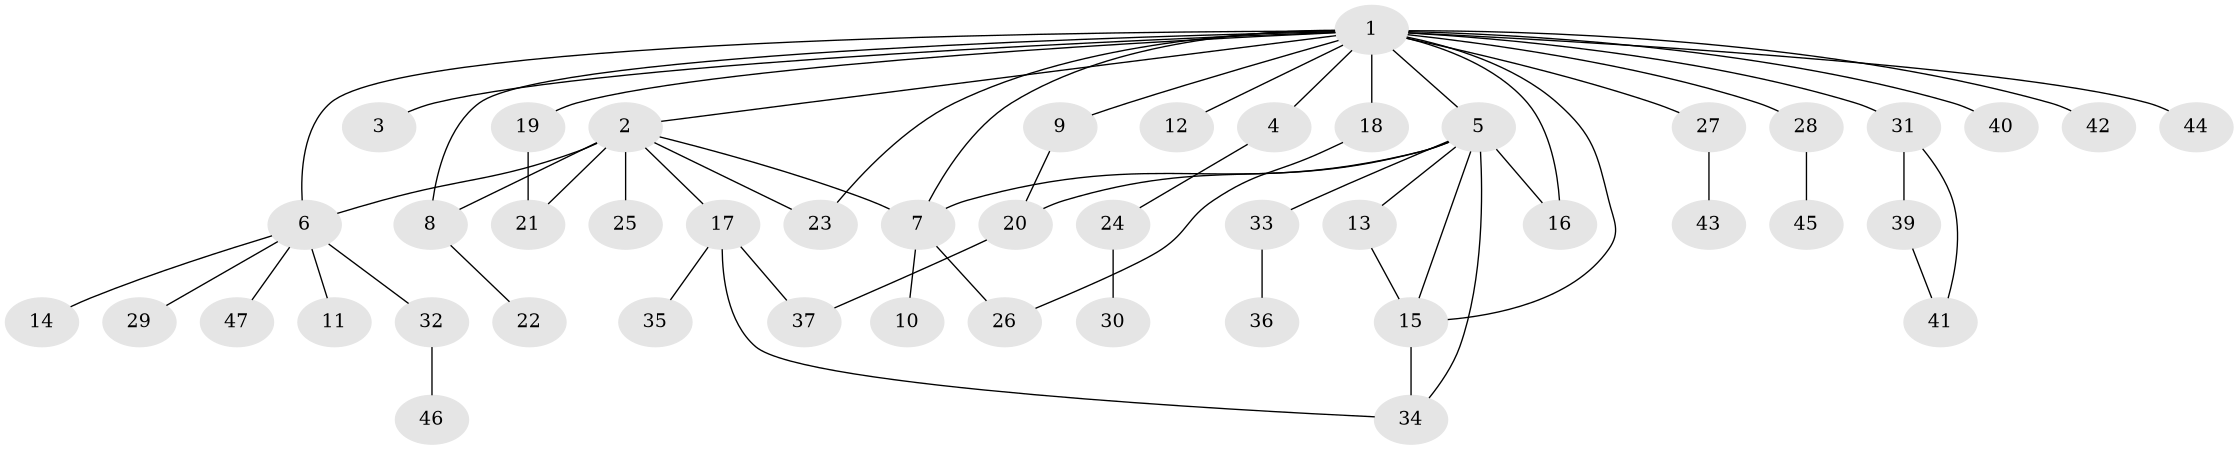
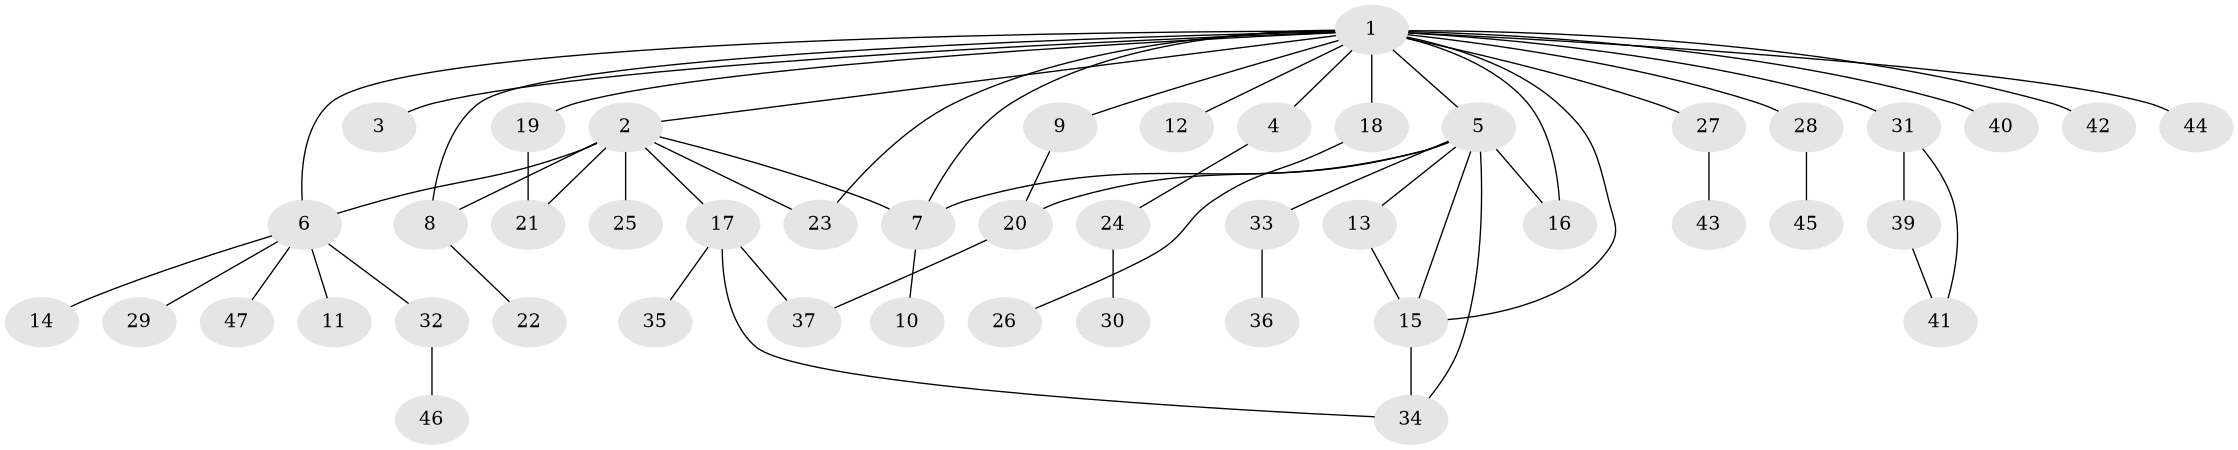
edge "7" -- "26": removed
